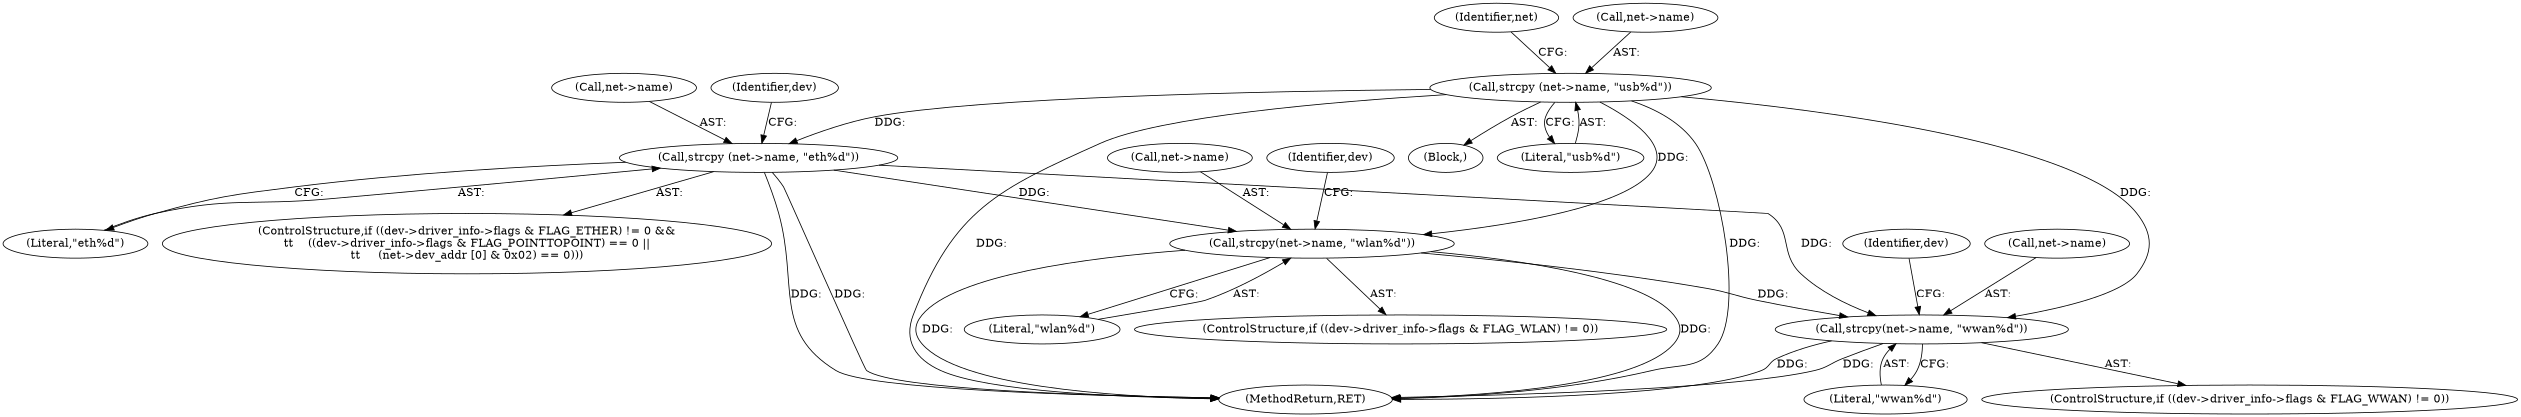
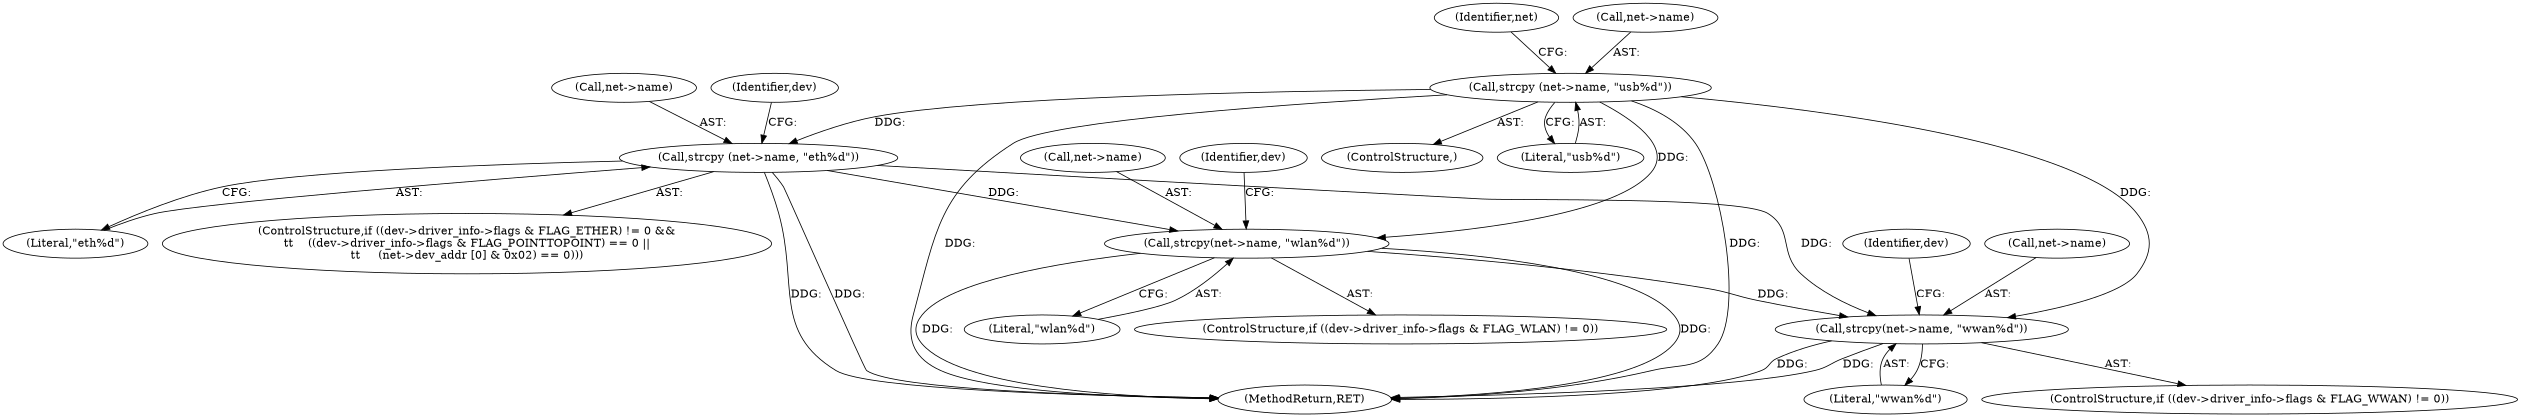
node "(Block,)": label "(Block,)" -> "(ControlStructure,)"
